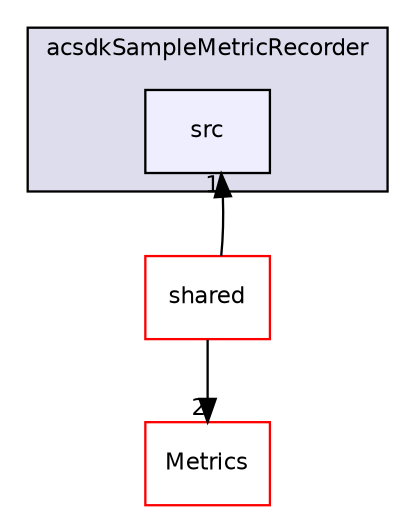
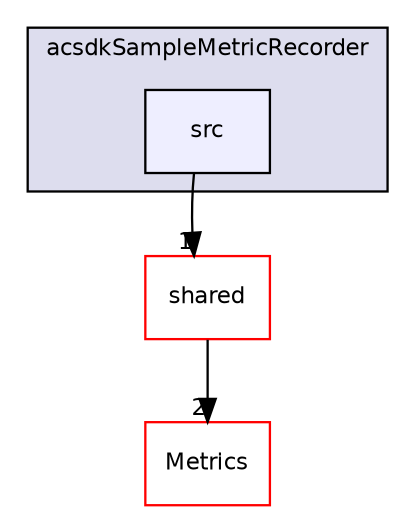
edge "shared" -> "src": reversed
